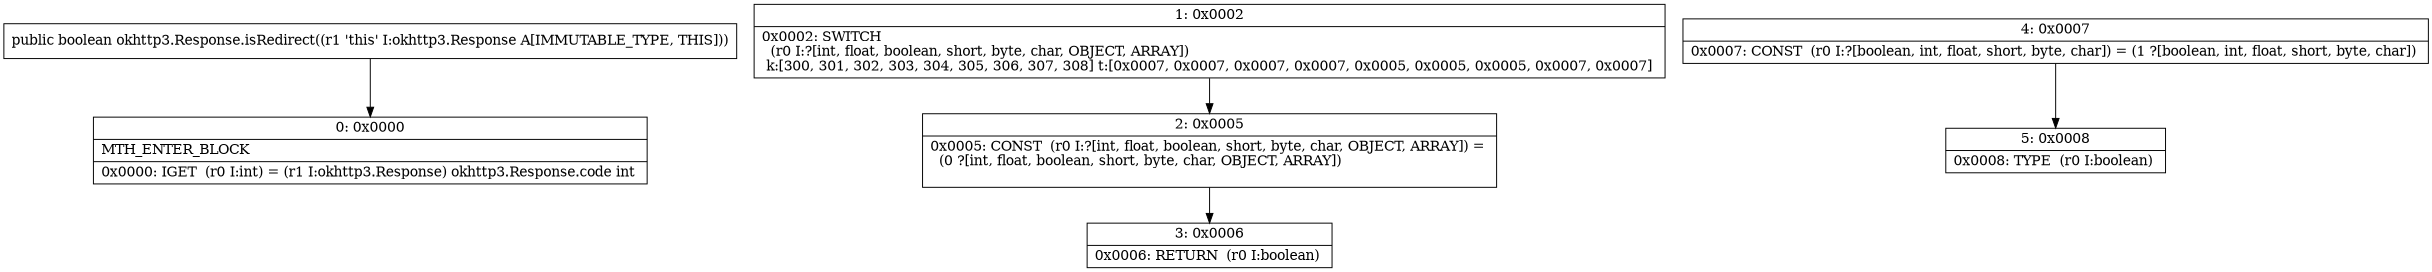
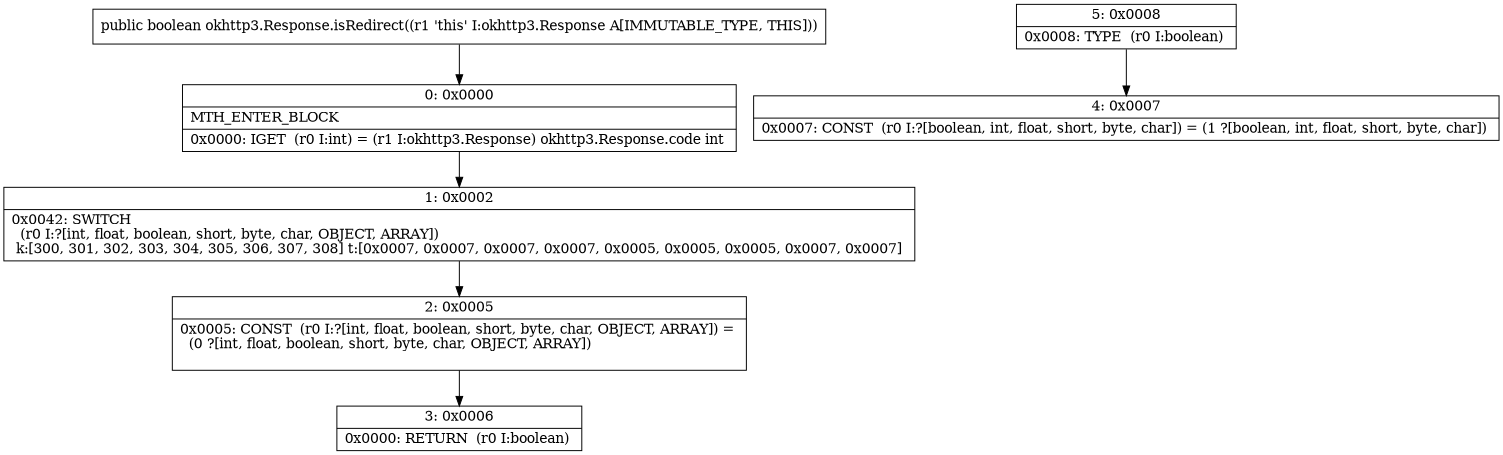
node "1: 0x0002": text "0x0002: SWITCH" -> "0x0042: SWITCH"
edge "4: 0x0007" -> "5: 0x0008": reversed
edge "0: 0x0000" -> "1: 0x0002": added
node "3: 0x0006": text "0x0006: RETURN  (r0 I:boolean)" -> "0x0000: RETURN  (r0 I:boolean)"
